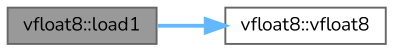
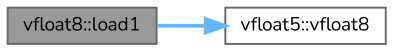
node "vfloat8::vfloat8": label "vfloat8::vfloat8" -> "vfloat5::vfloat8"
